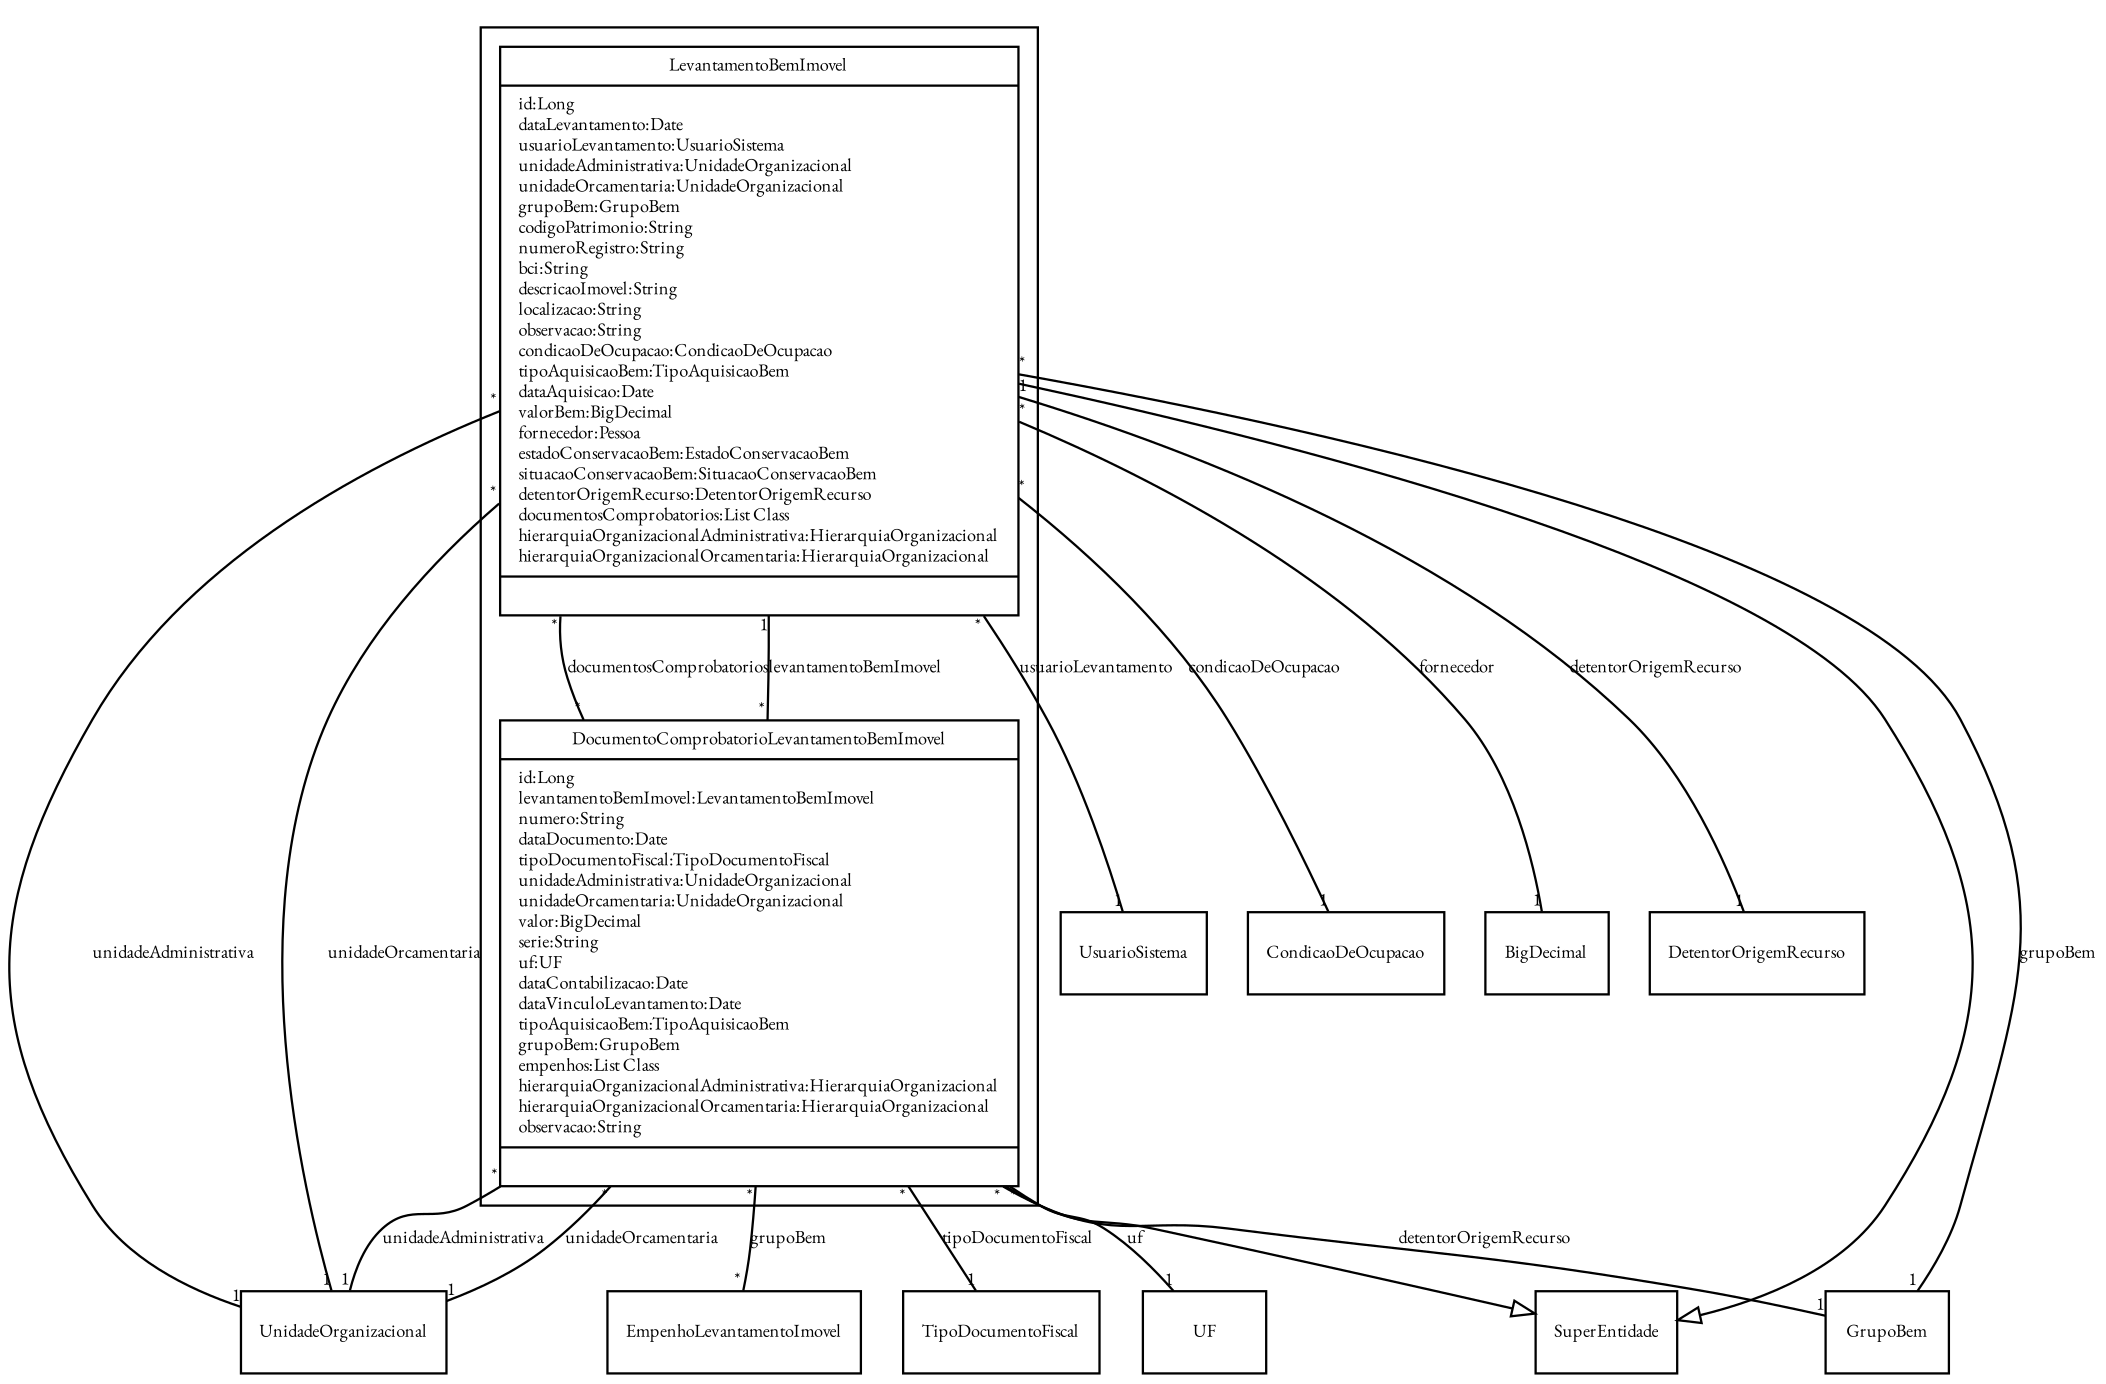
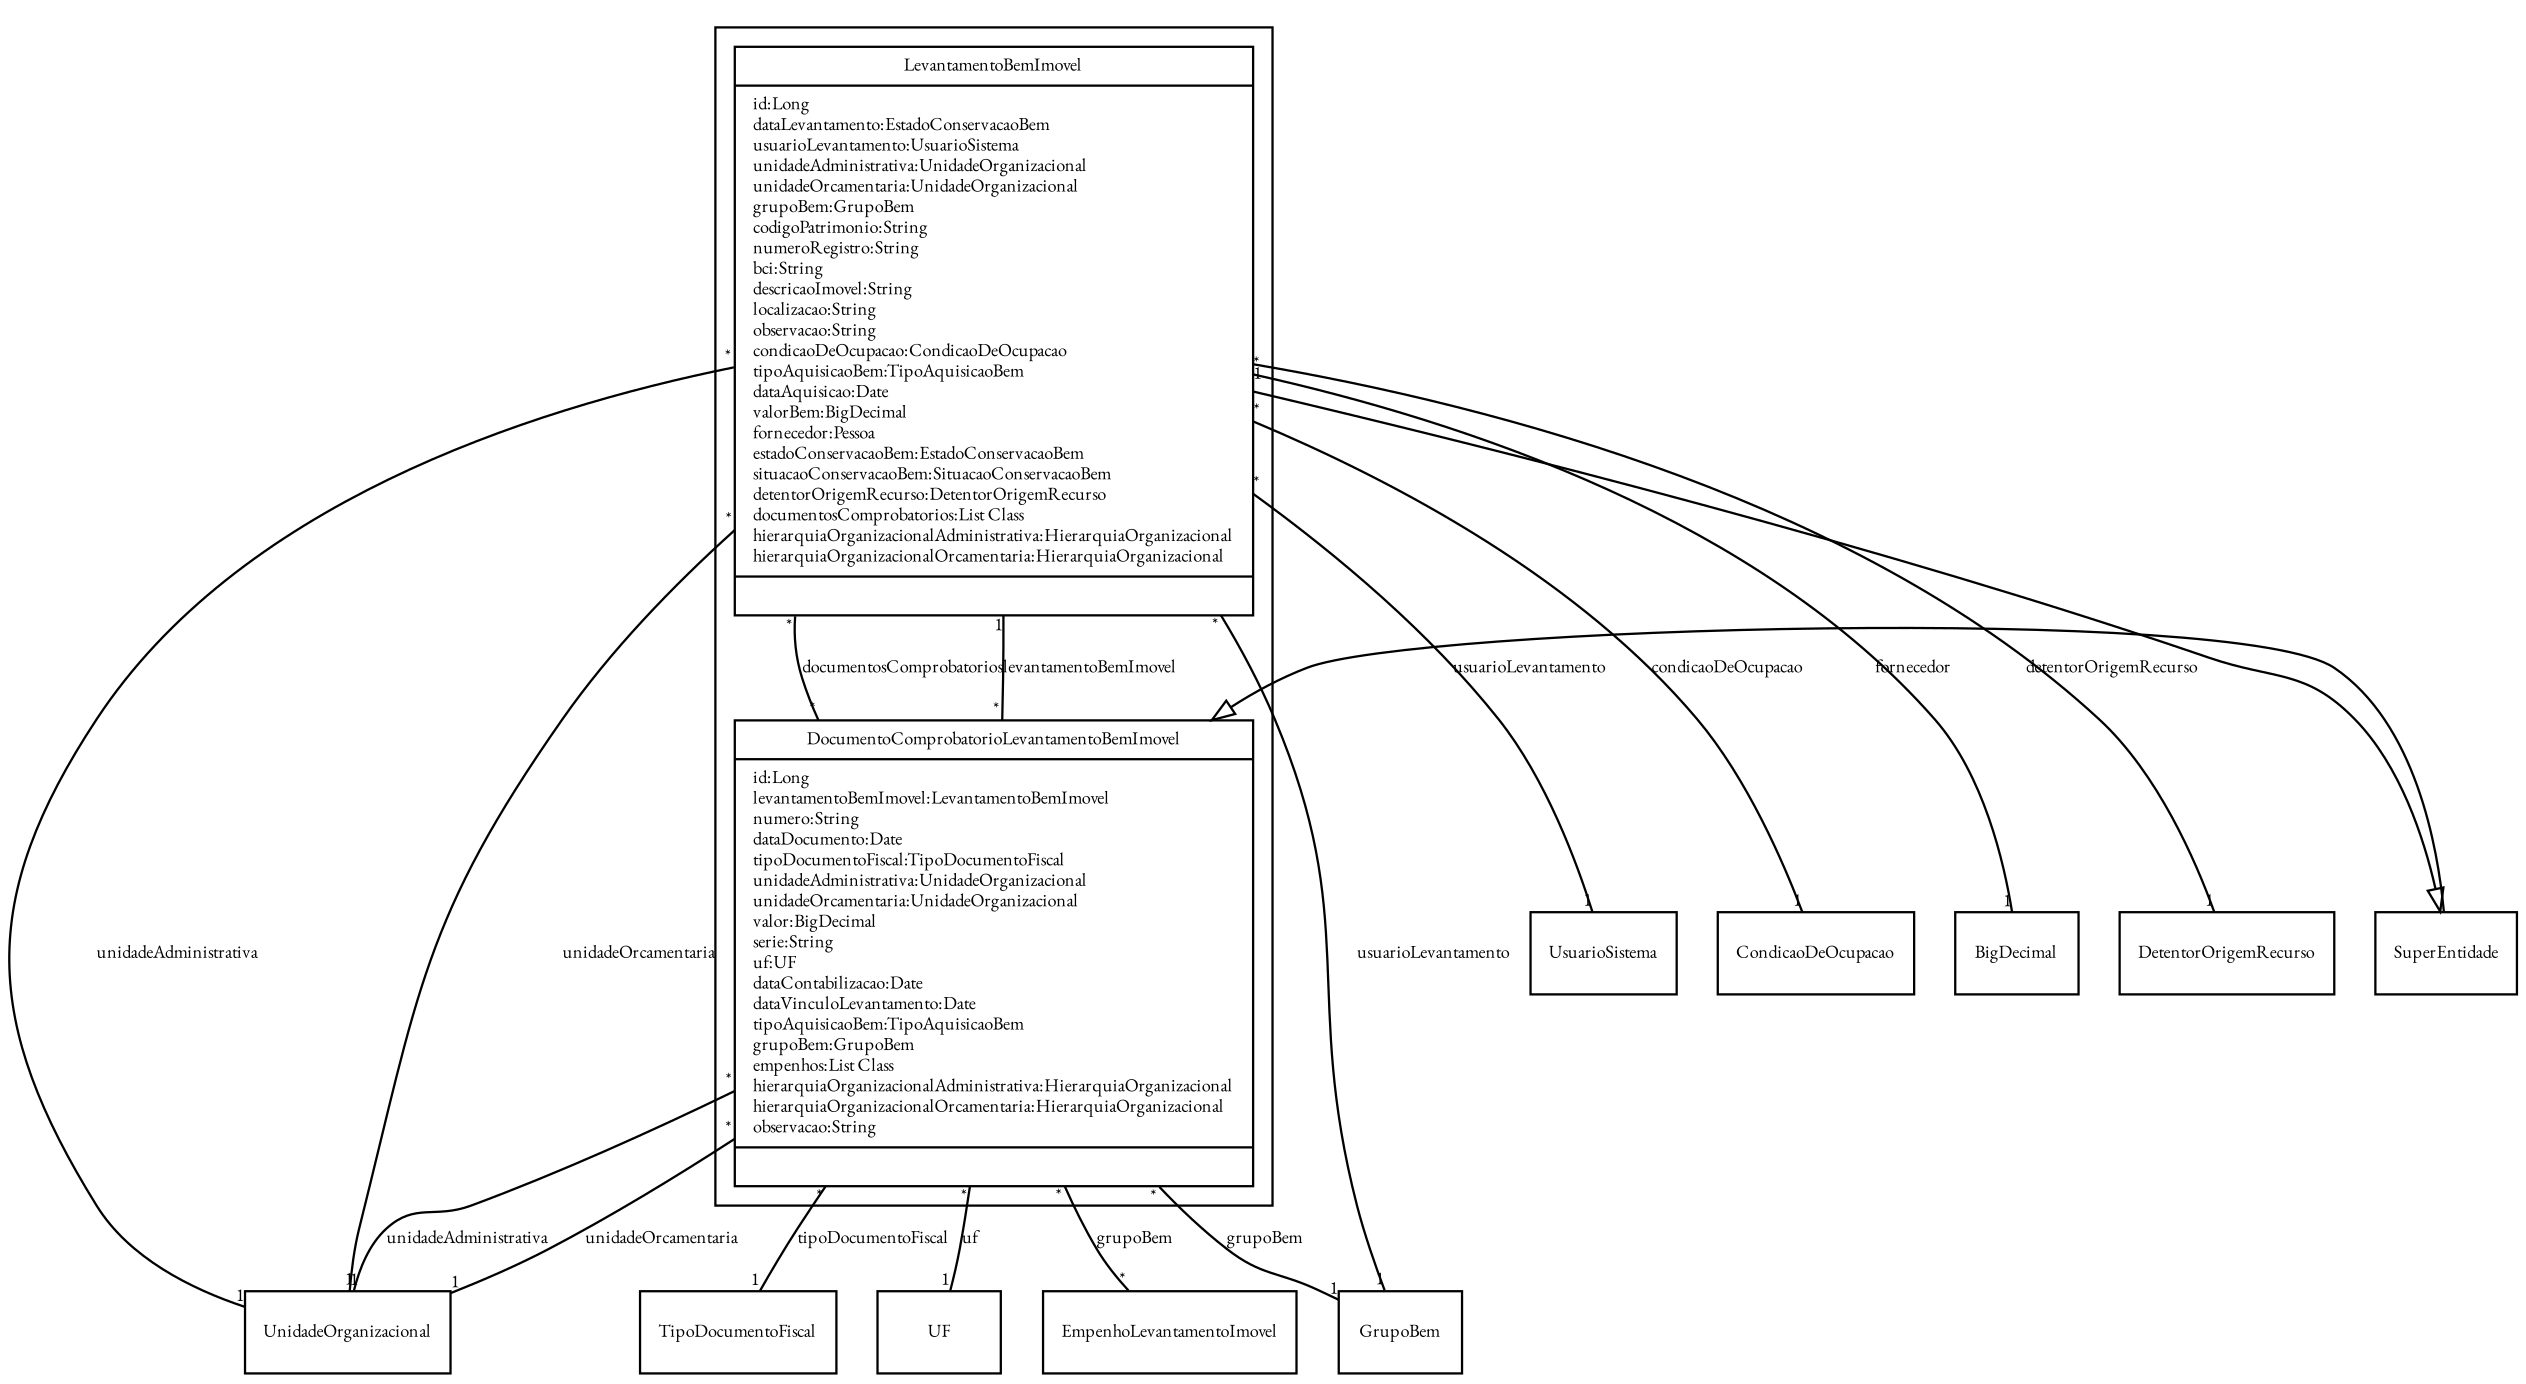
node "LevantamentoBemImovel": text "dataLevantamento:Date" -> "dataLevantamento:EstadoConservacaoBem"
edge "LevantamentoBemImovel" -- "GrupoBem": label "grupoBem" -> "usuarioLevantamento"
edge "DocumentoComprobatorioLevantamentoBemImovel" -- "GrupoBem": label "detentorOrigemRecurso" -> "grupoBem"
edge "DocumentoComprobatorioLevantamentoBemImovel" -> "SuperEntidade": reversed
